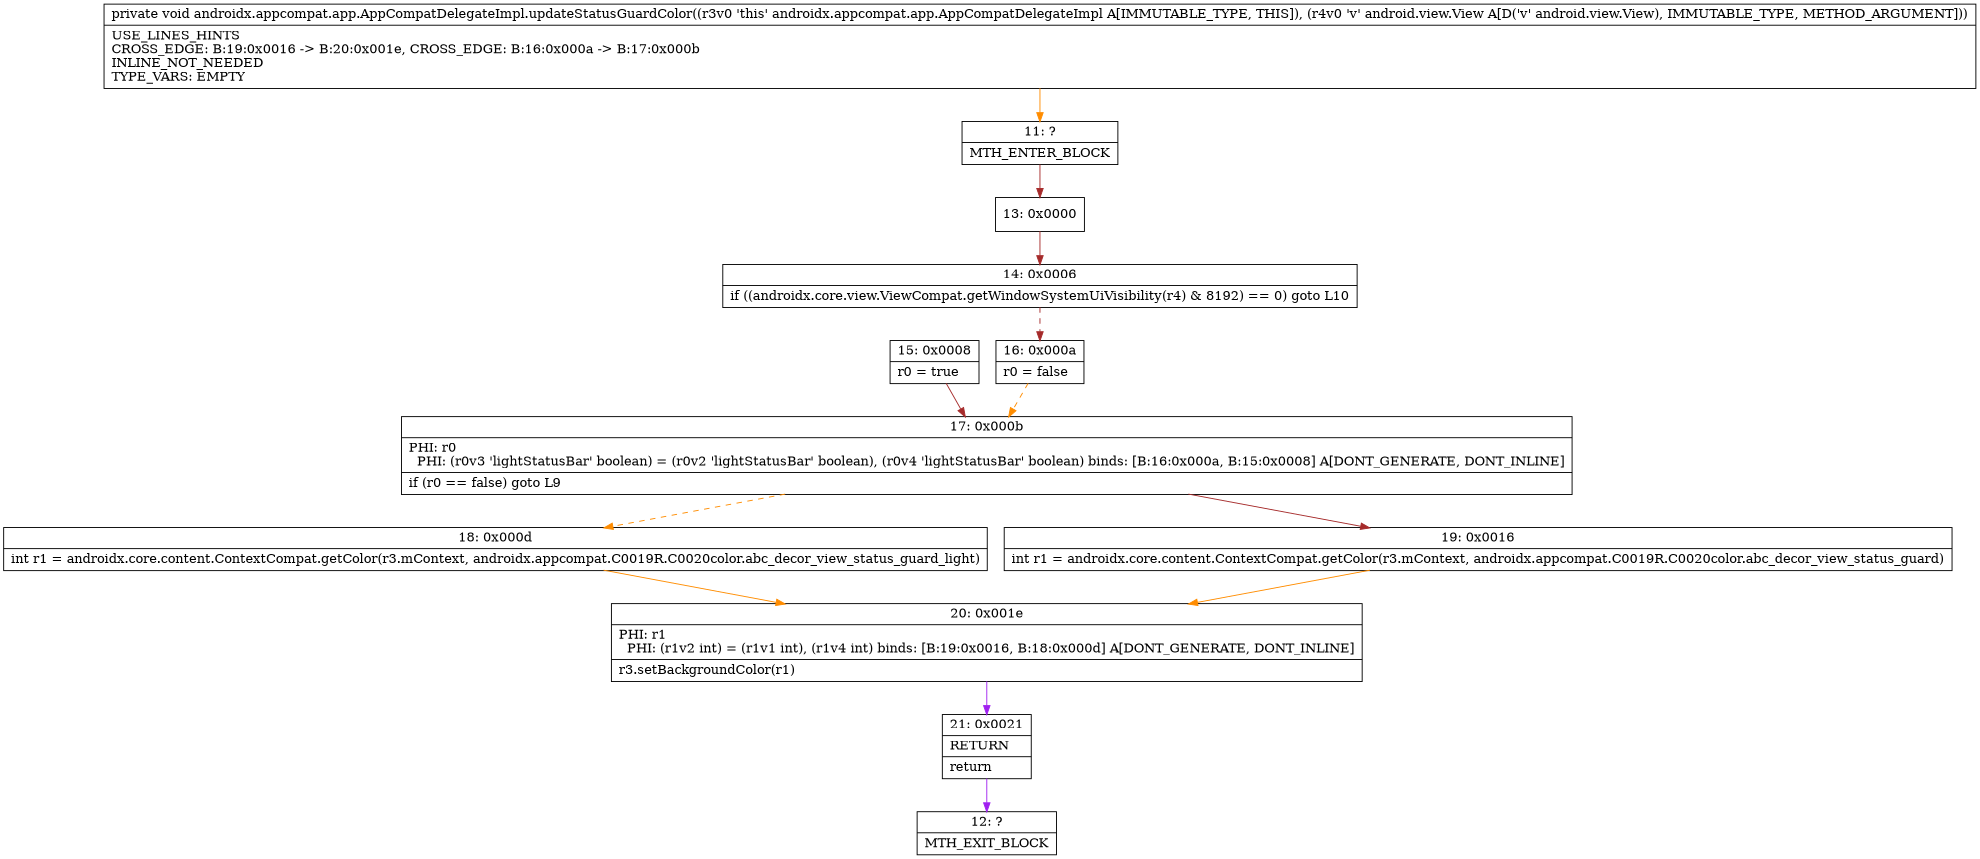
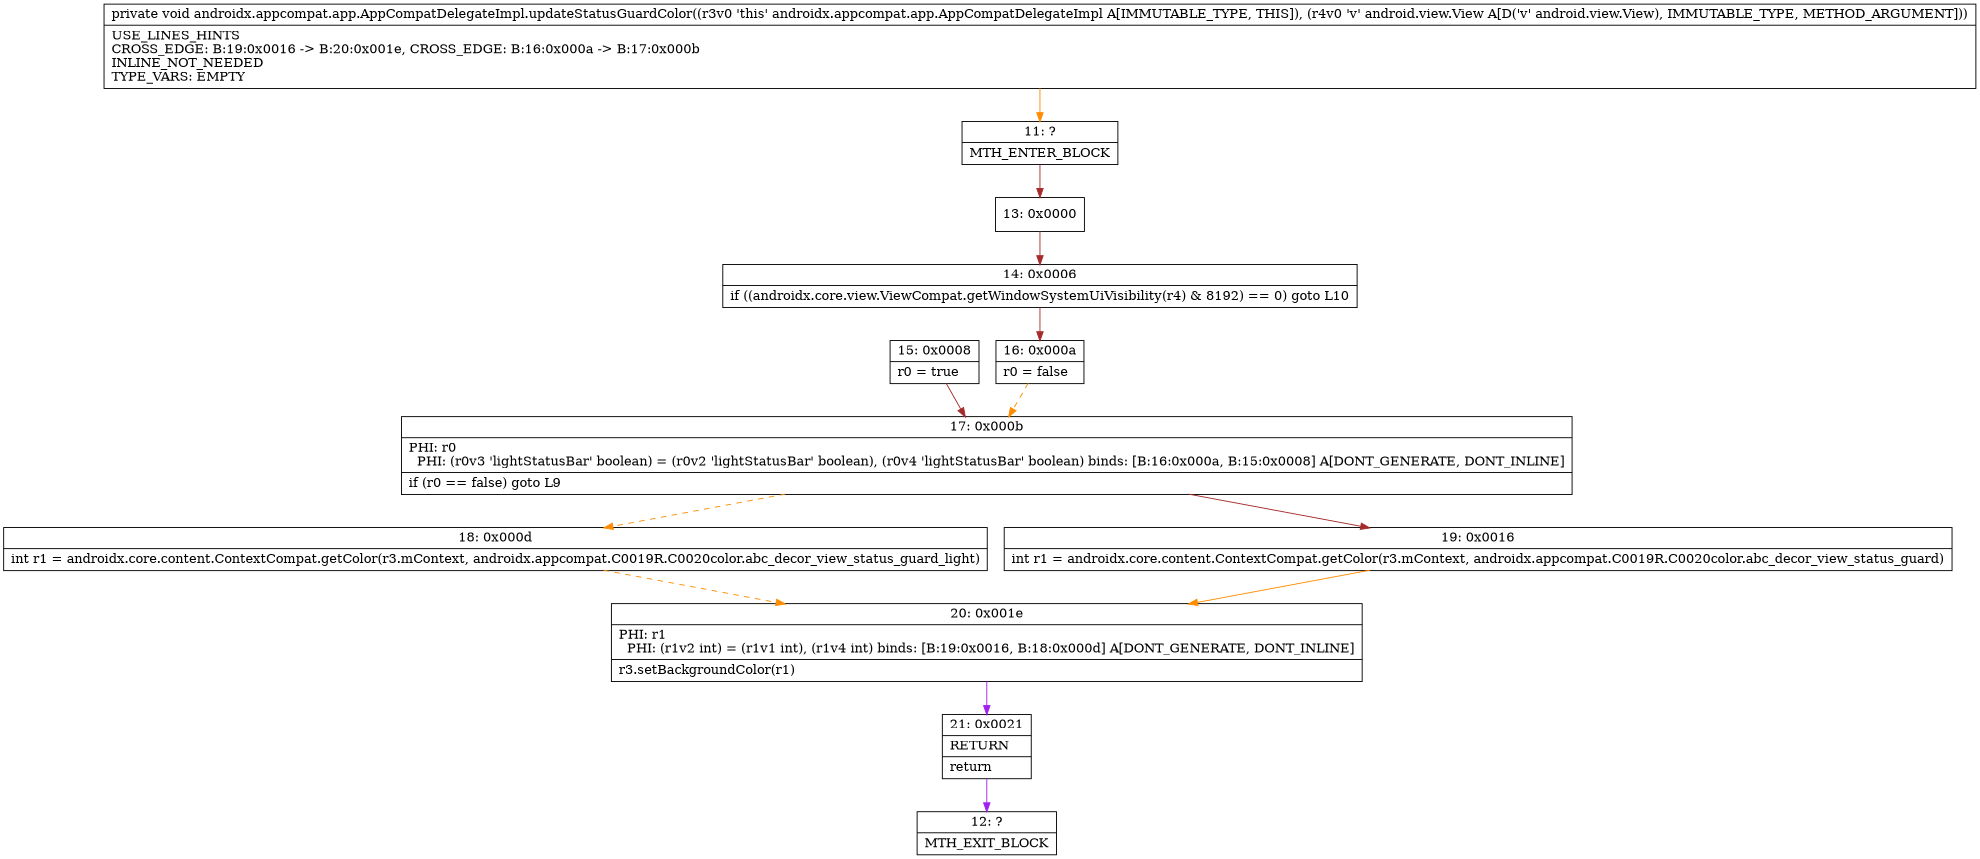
edge "14: 0x0006" -> "16: 0x000a": style dashed -> solid
edge "18: 0x000d" -> "20: 0x001e": style solid -> dashed
